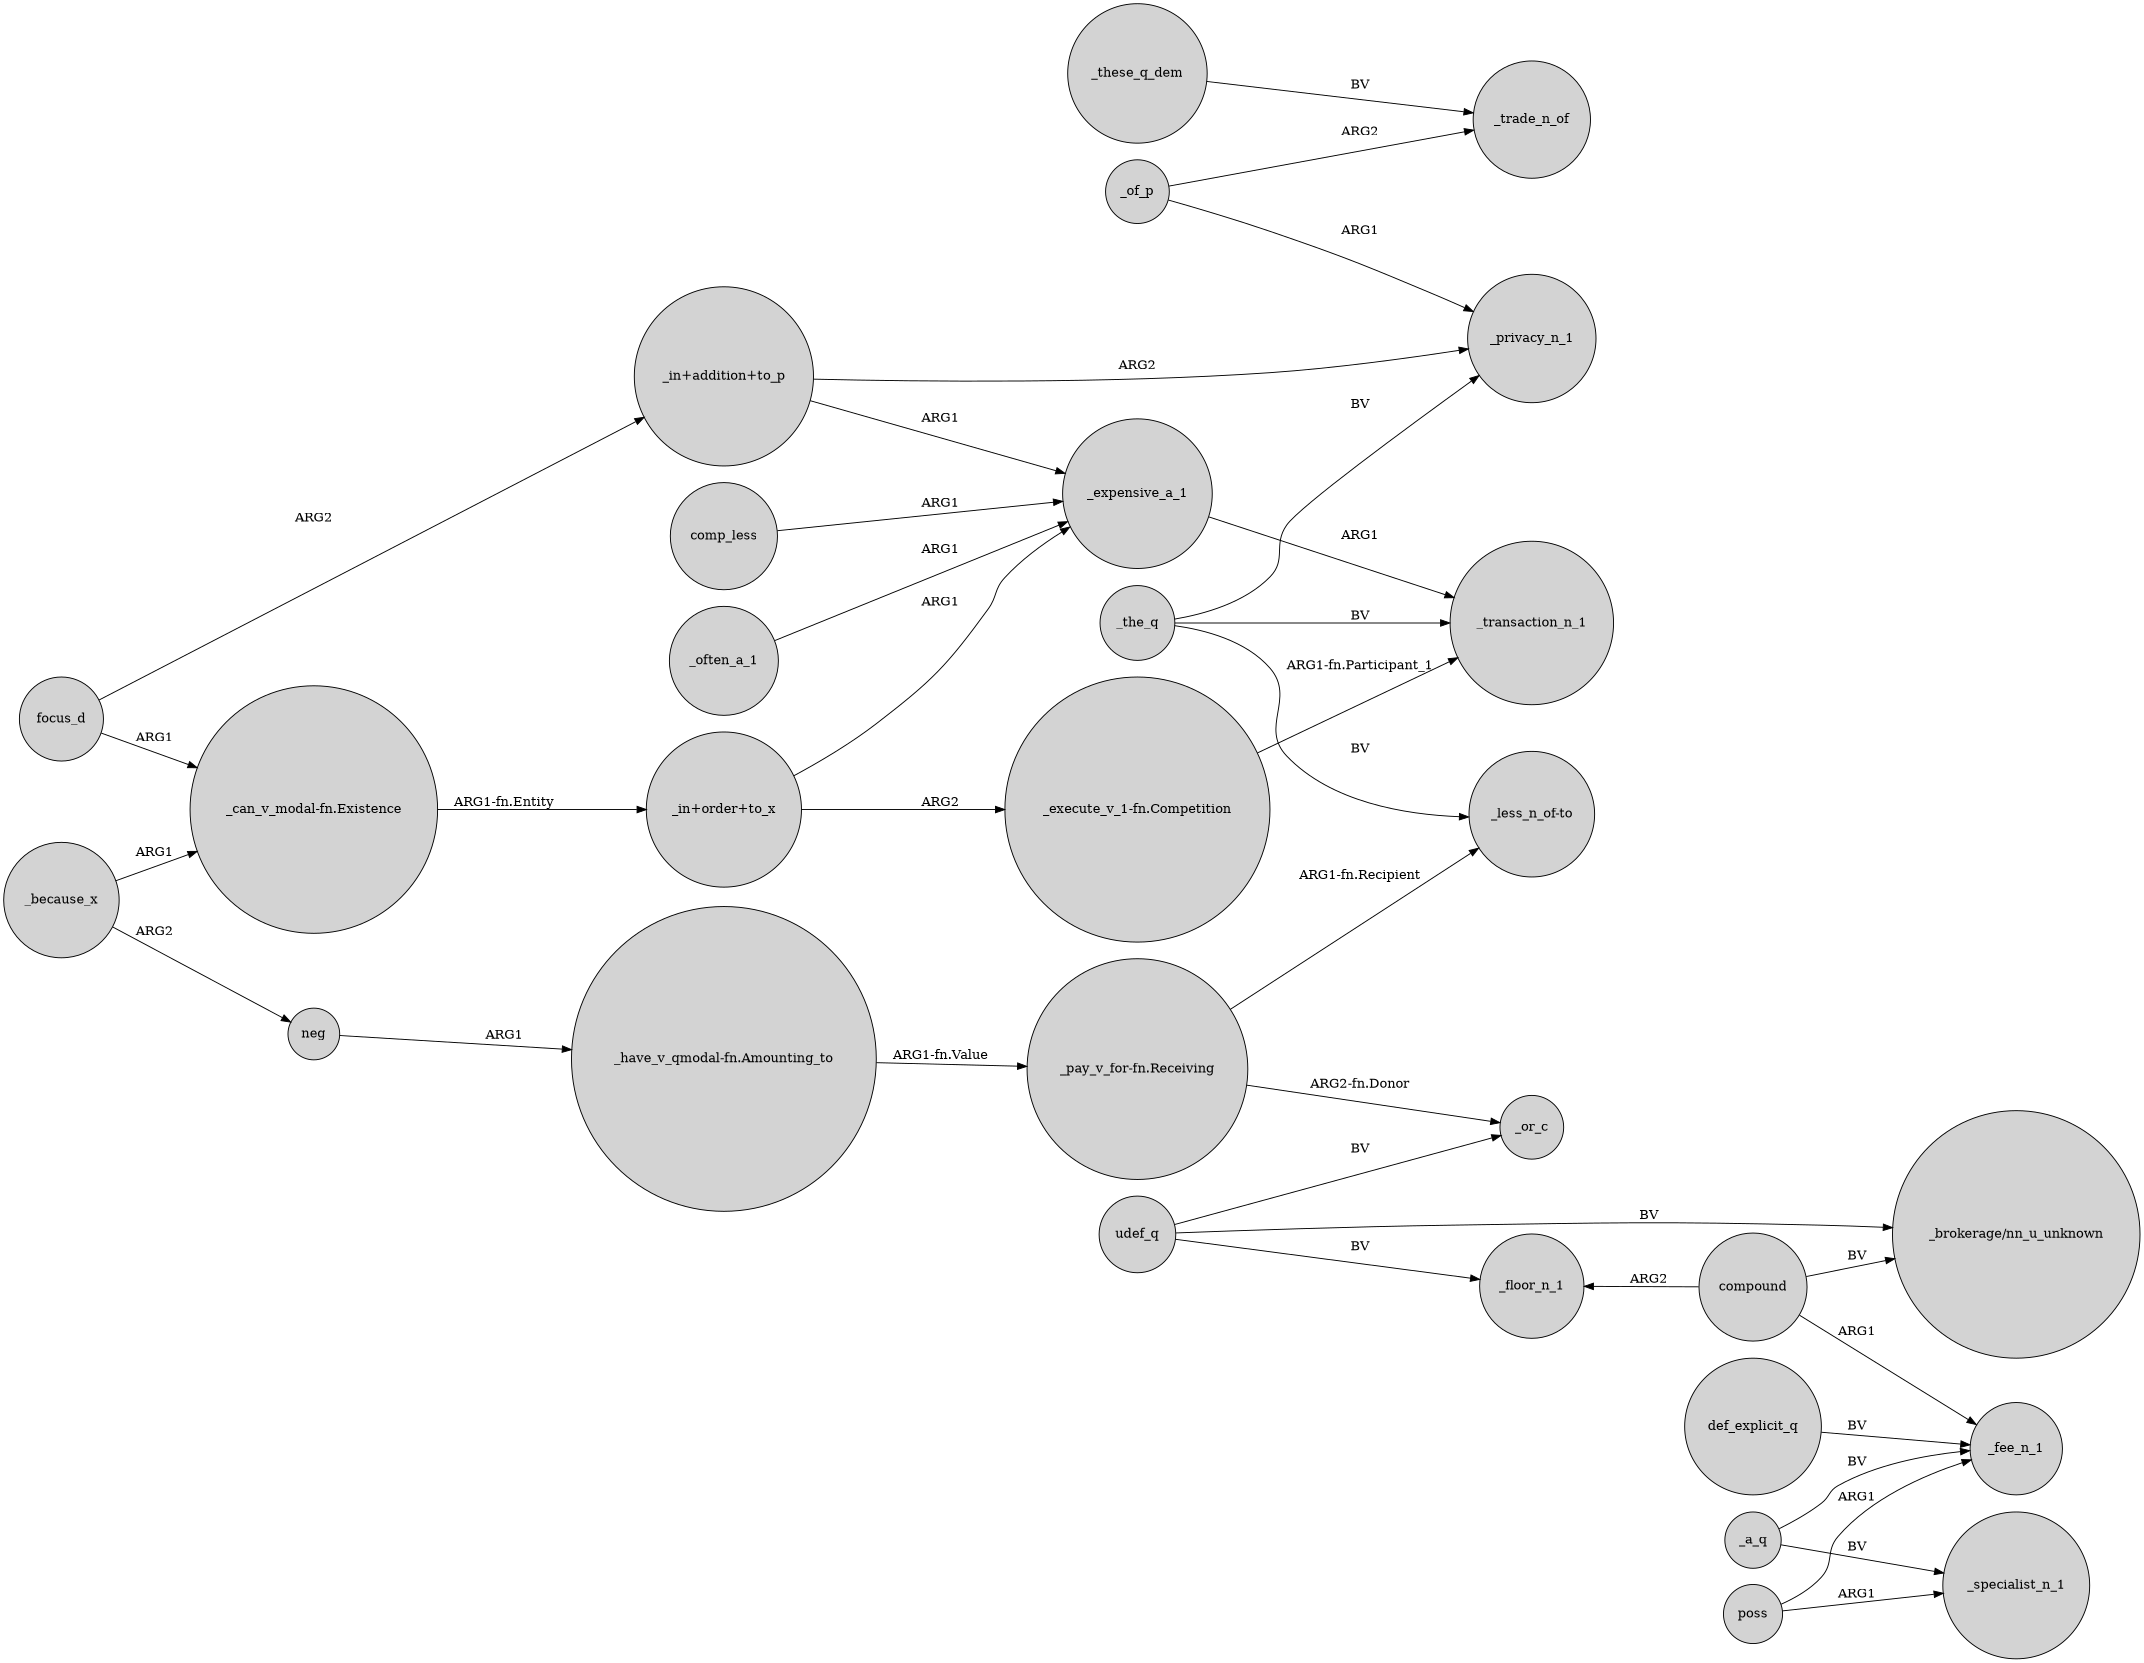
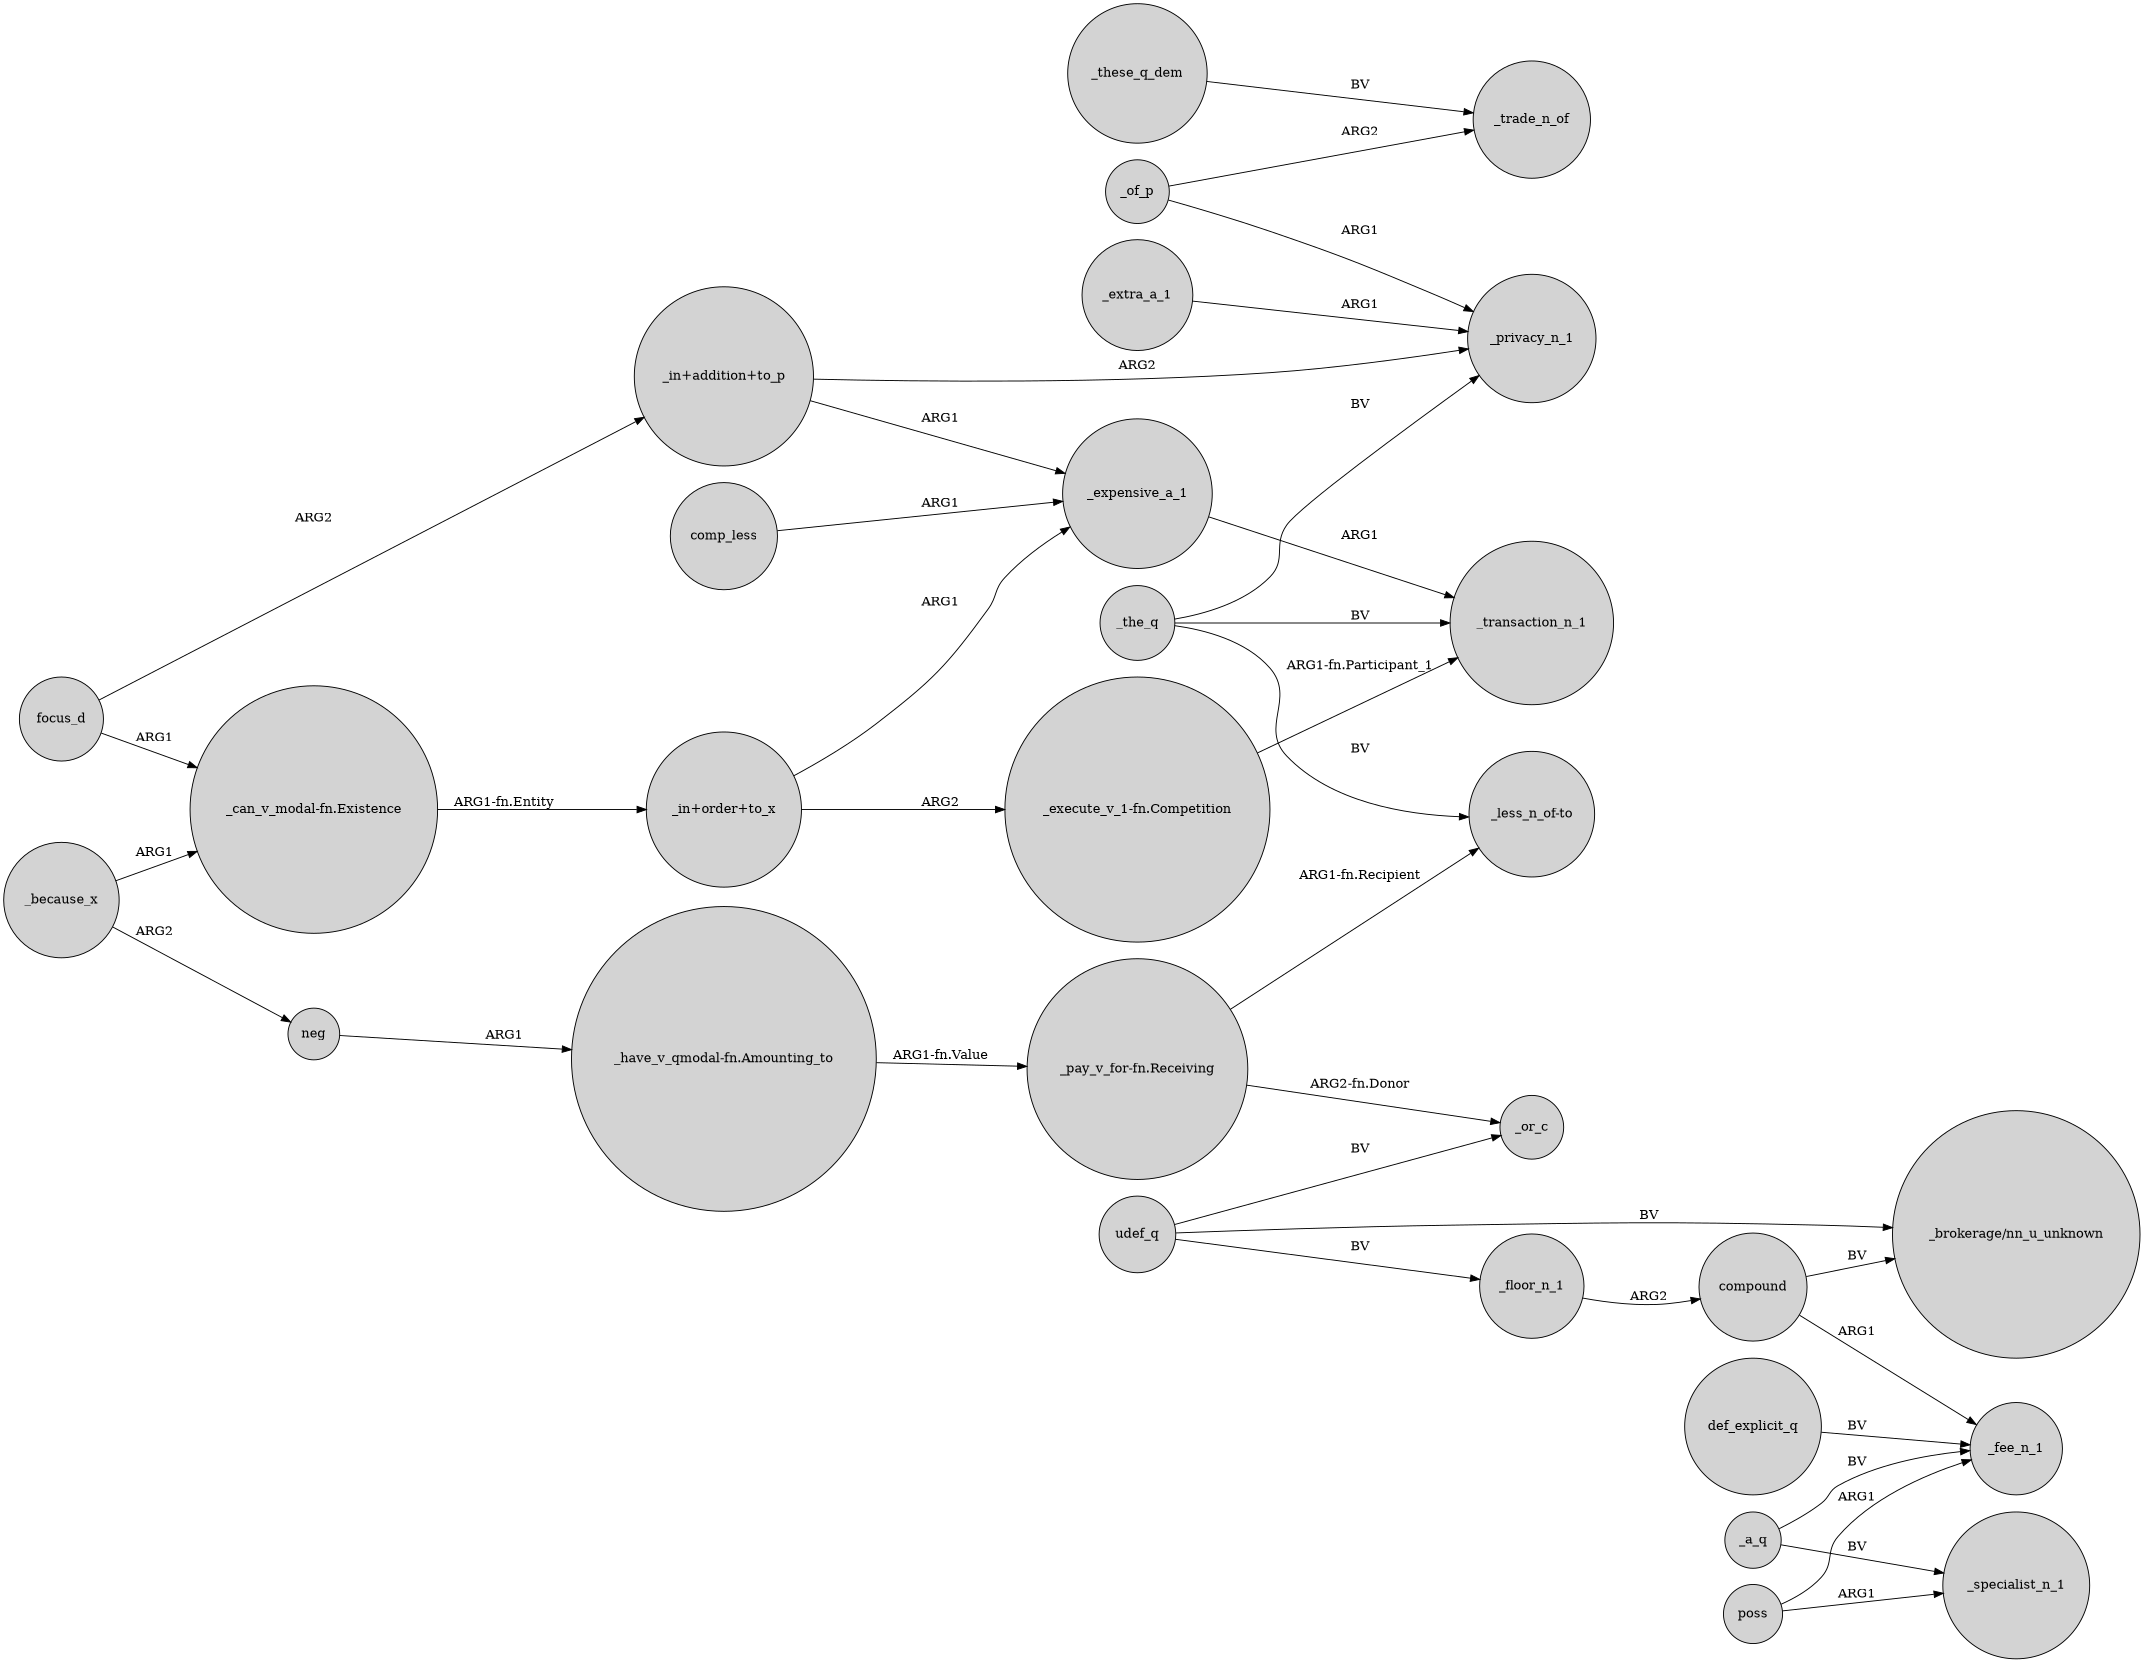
node "_extra_a_1": added
node "_often_a_1": removed
edge "compound" -> "_floor_n_1": reversed
